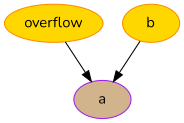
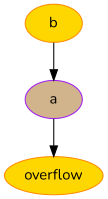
edge "overflow" -> "a": reversed
